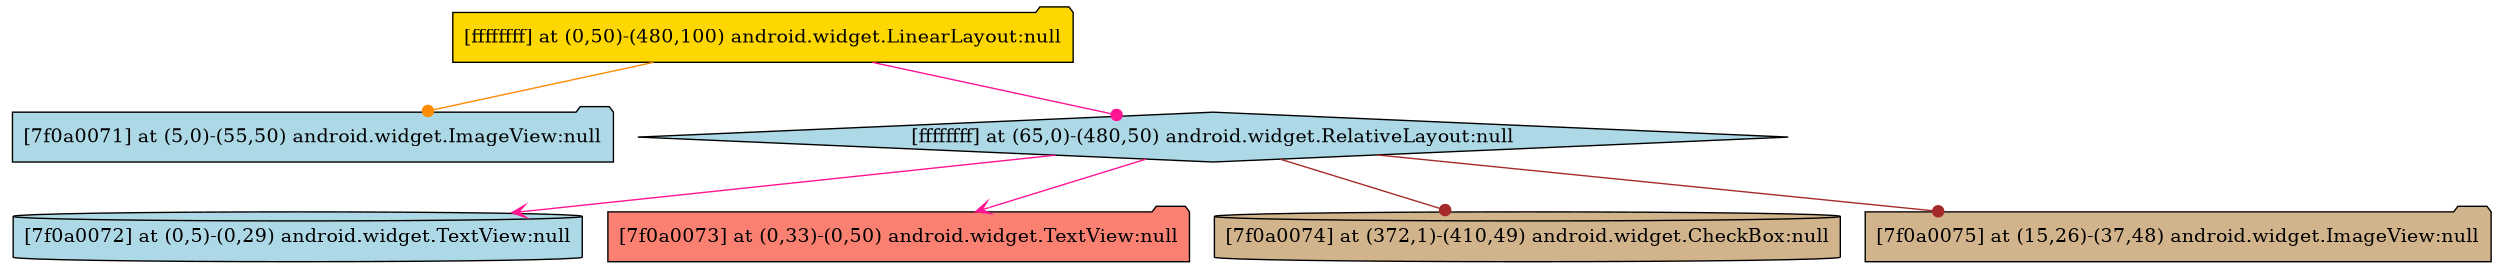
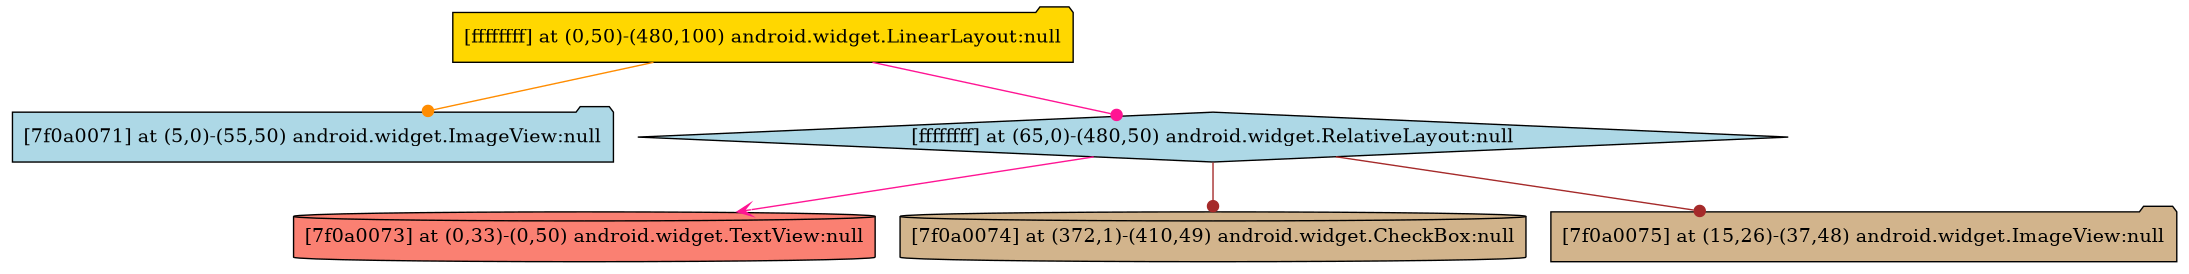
node "[7f0a0072] at (0,5)-(0,29) android.widget.TextView:null": removed
node "[7f0a0073] at (0,33)-(0,50) android.widget.TextView:null": shape folder -> cylinder
